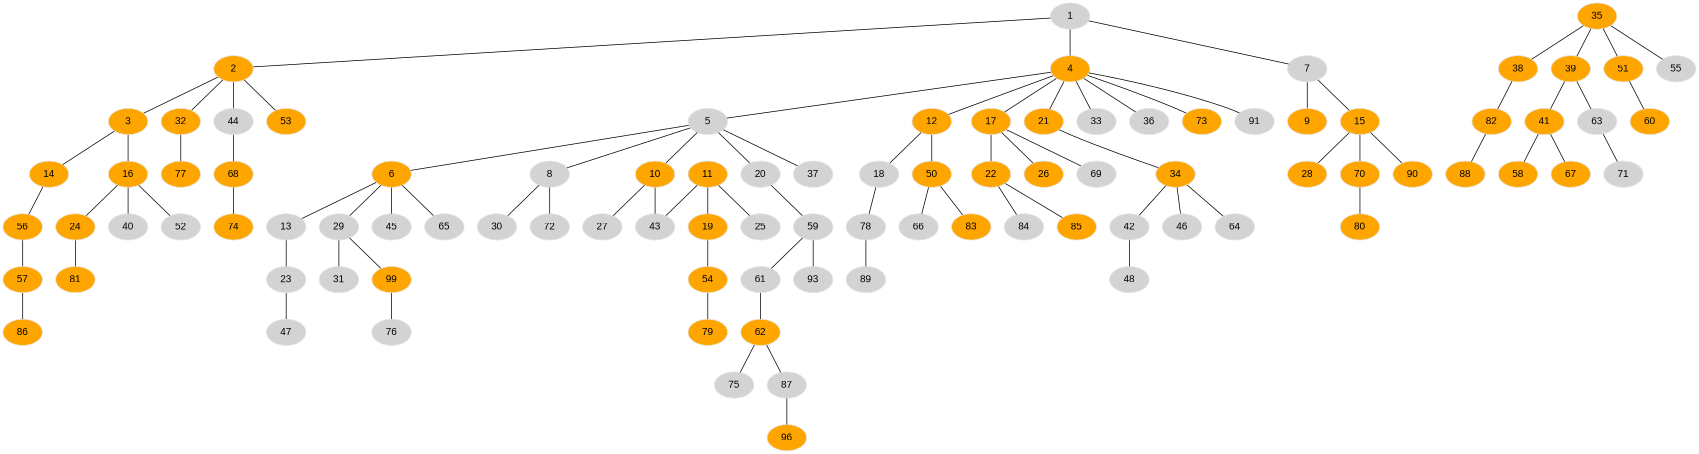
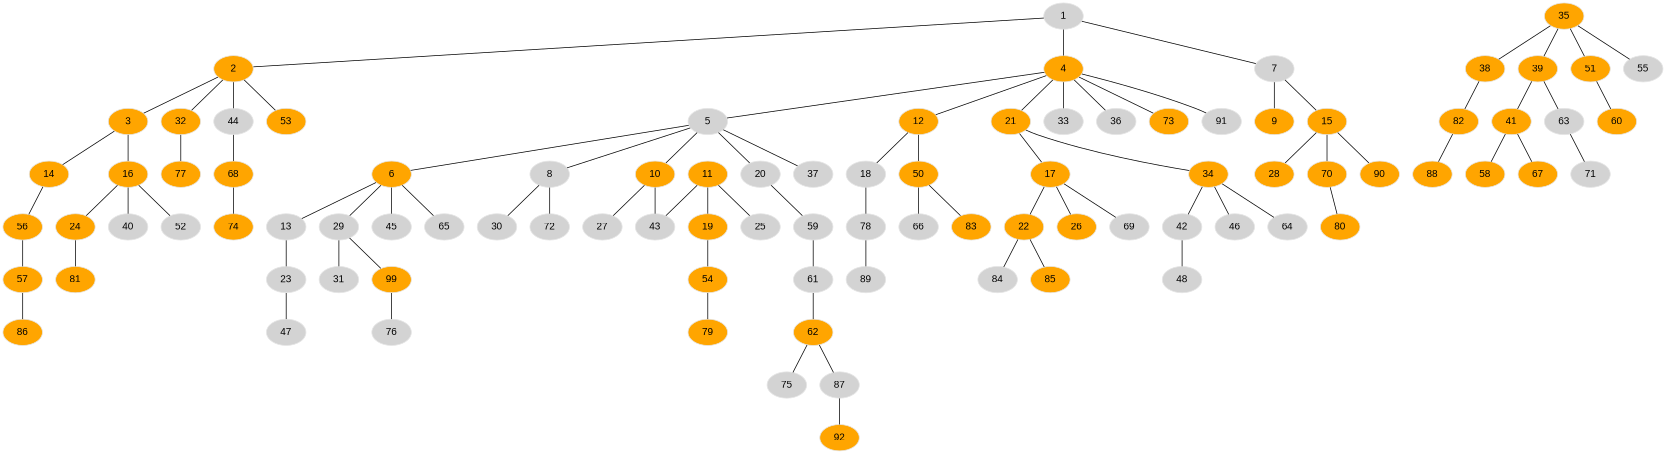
edge "4" -- "17": now "21" -- "17"
node "93": removed
node "96": label "96" -> "92"
